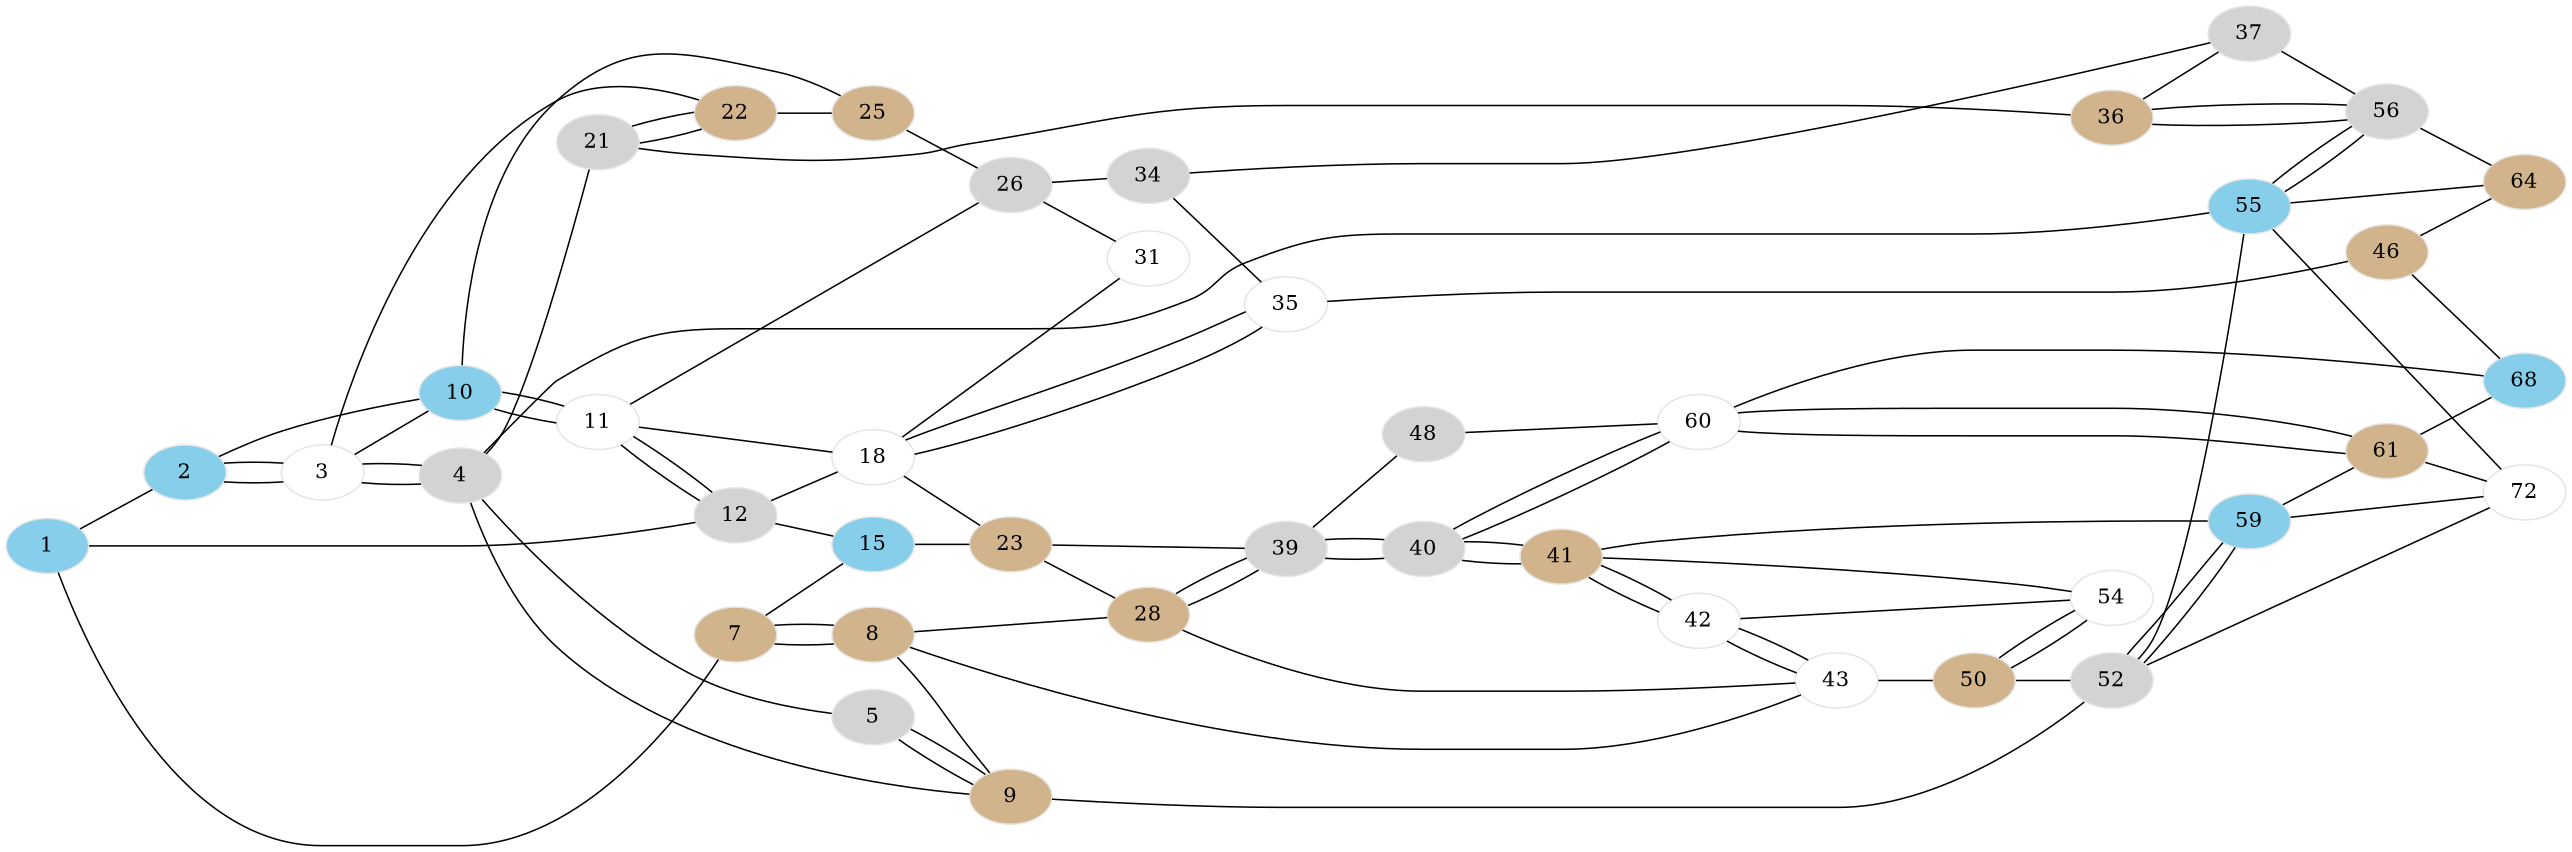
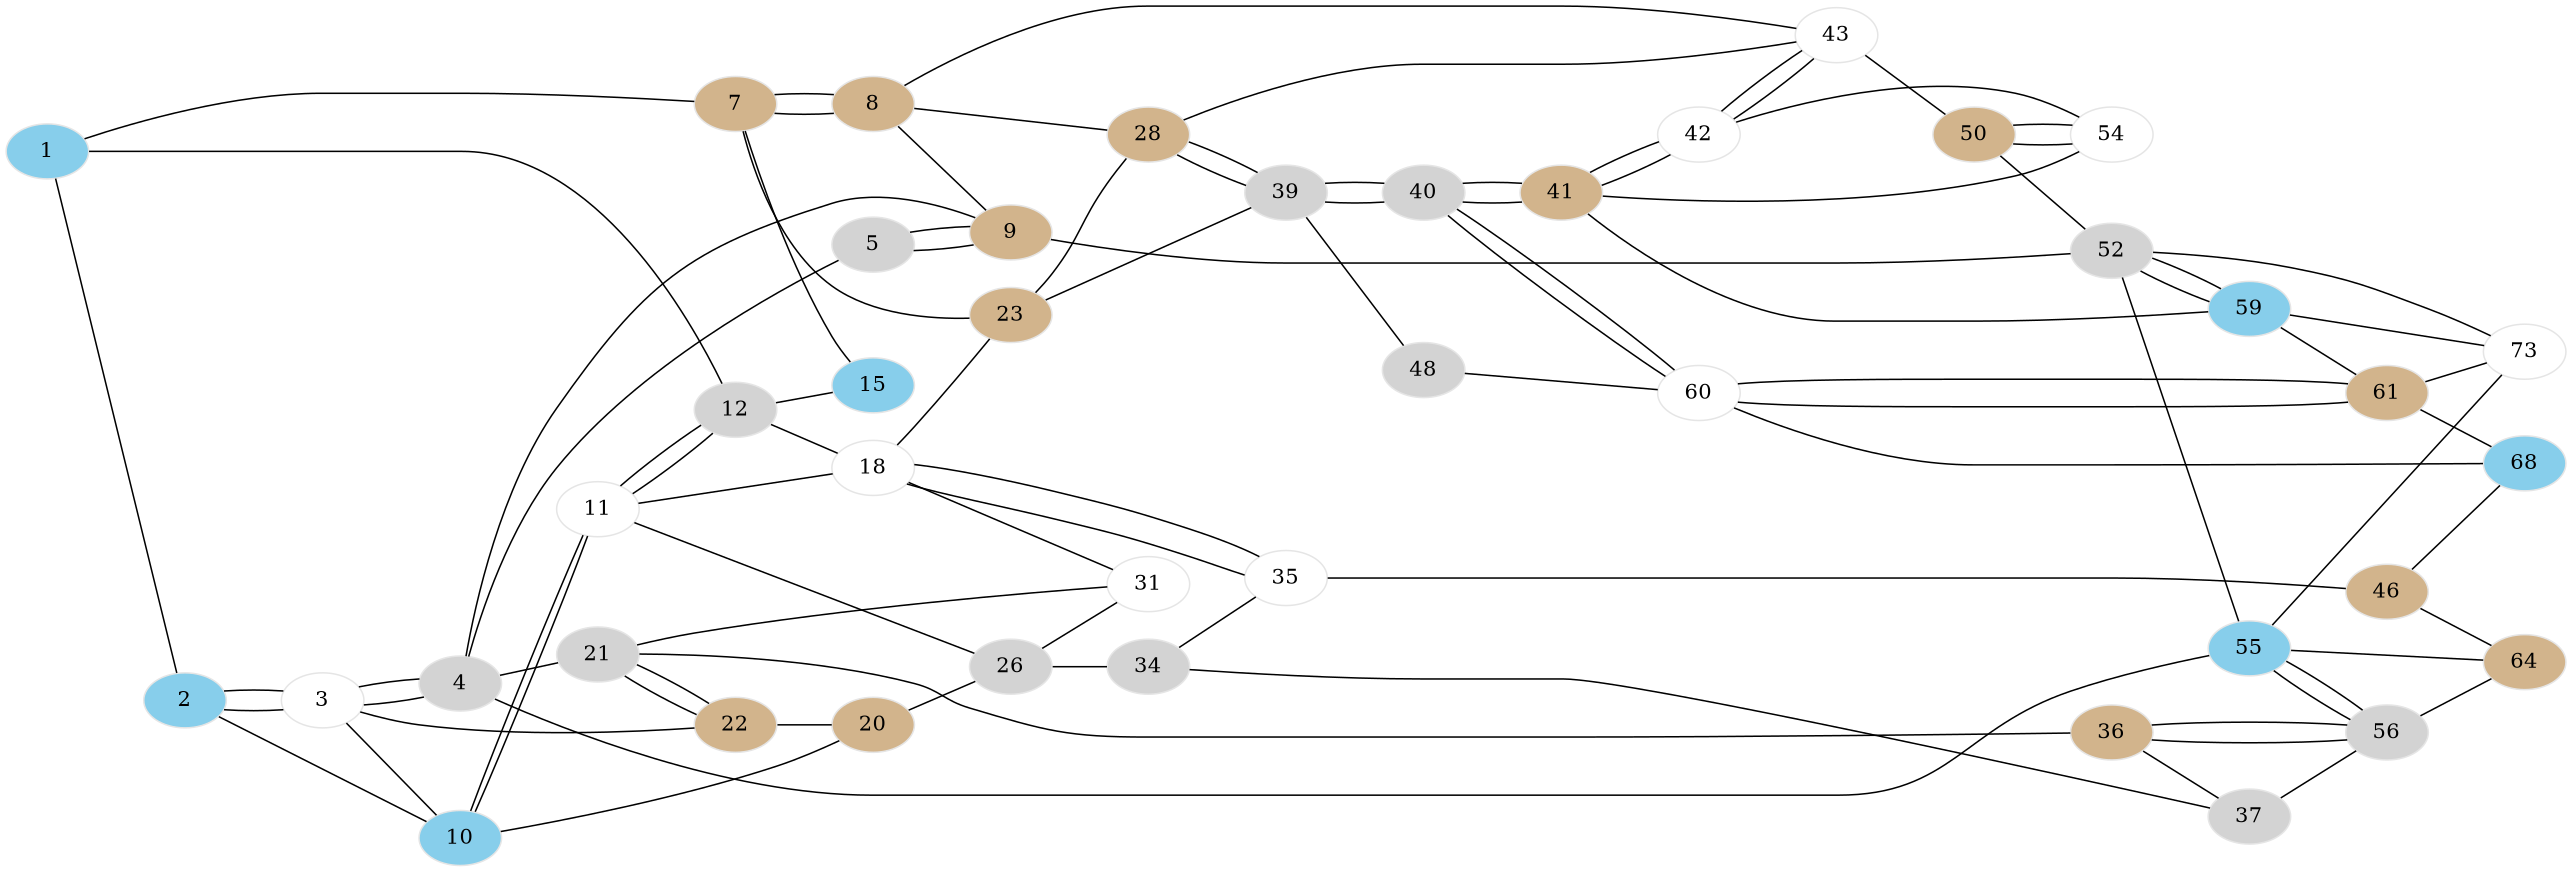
node "25": label "25" -> "20"
node "72": label "72" -> "73"
edge "15" -- "23": now "7" -- "23"
edge "31" -- "21": added
